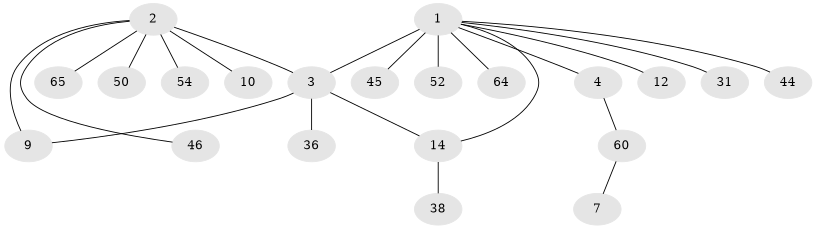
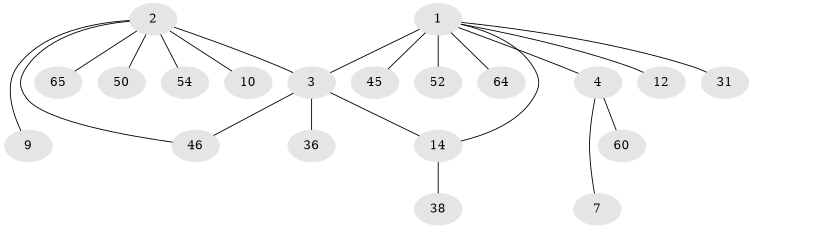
node "44": removed
edge "3" -- "9": now "3" -- "46"
edge "60" -- "7": now "4" -- "7"
